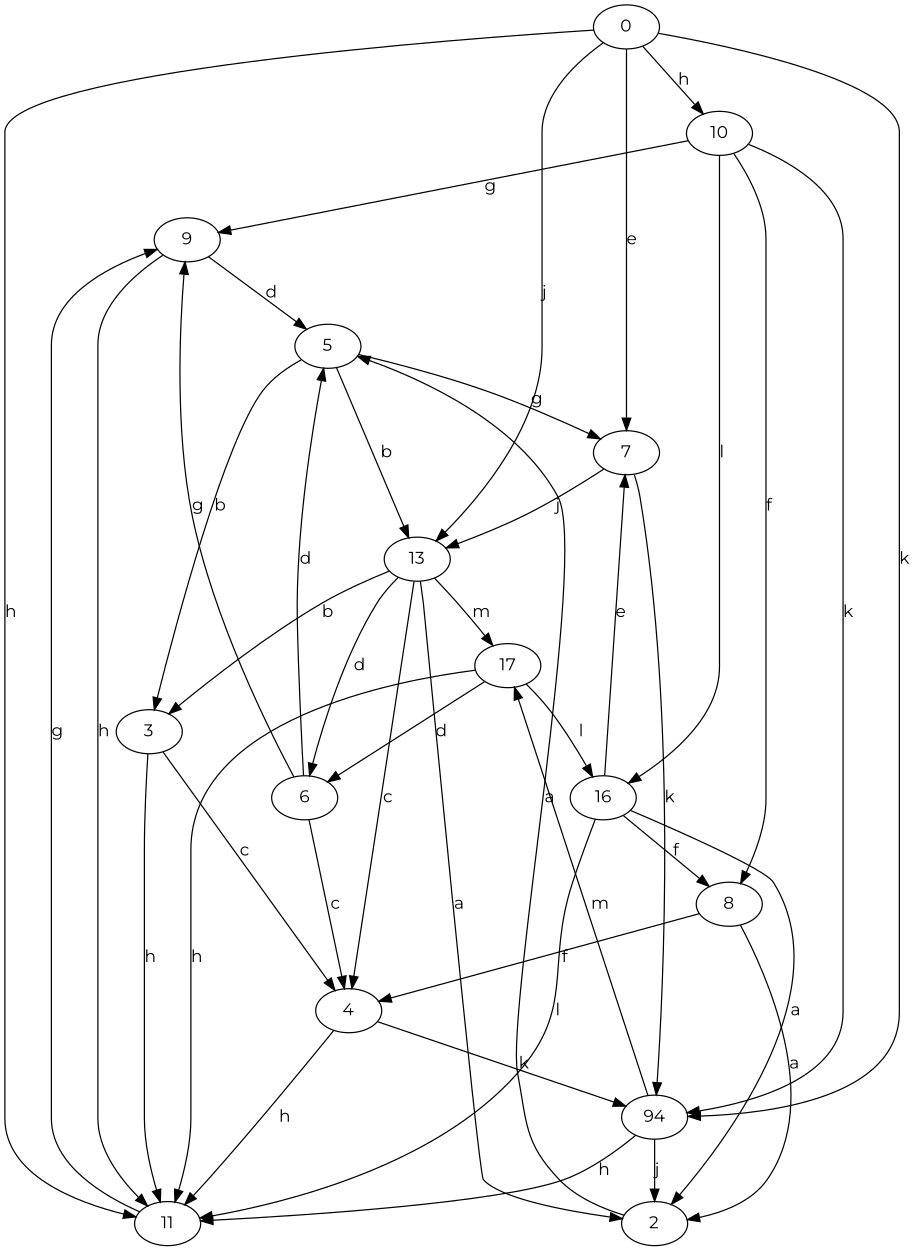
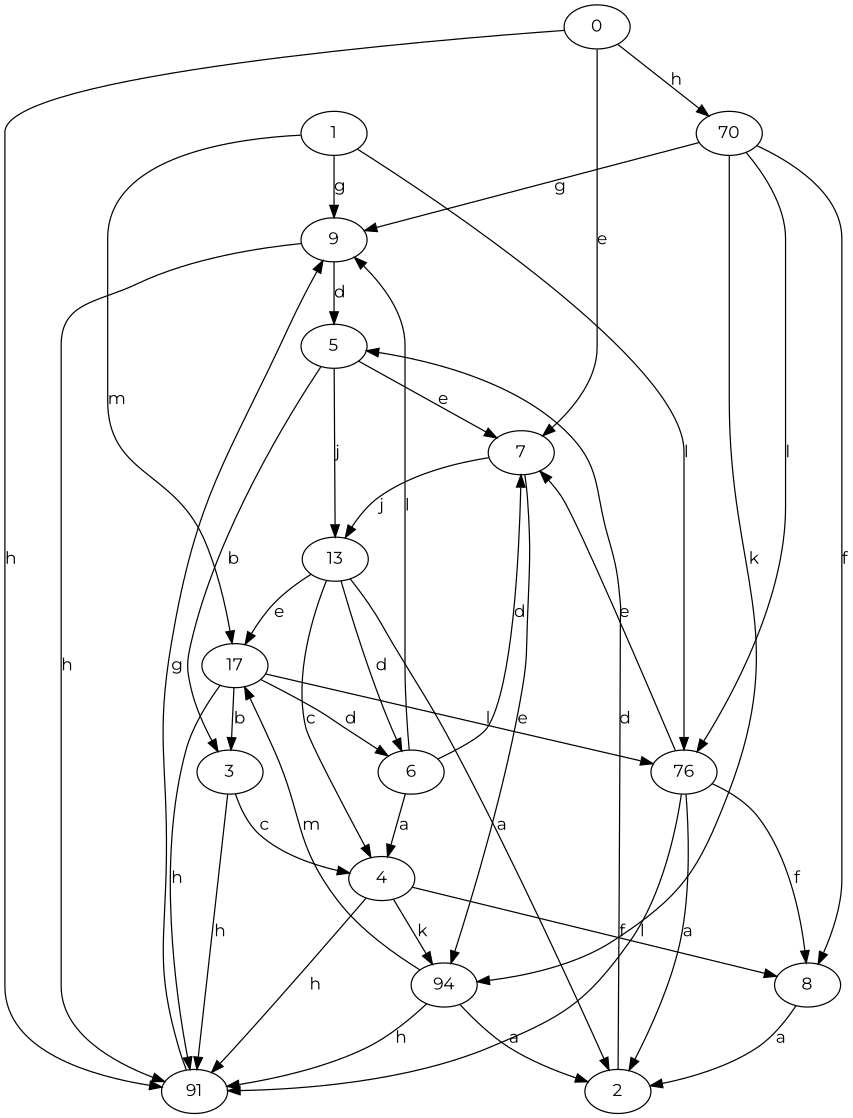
node "1": added
node "10": label "10" -> "70"
edge "0" -> "13": removed, label "j"
edge "5" -> "7": label "g" -> "e"
edge "5" -> "13": label "b" -> "j"
edge "6" -> "9": label "g" -> "l"
edge "0" -> "94": removed, label "k"
edge "6" -> "5": now "6" -> "7"
edge "13" -> "17": label "m" -> "e"
edge "13" -> "3": now "17" -> "3"
edge "2" -> "5": label "a" -> "d"
node "16": label "16" -> "76"
edge "7" -> "94": label "k" -> "e"
edge "6" -> "4": label "c" -> "a"
edge "8" -> "4": reversed
edge "94" -> "2": label "j" -> "a"
node "11": label "11" -> "91"
